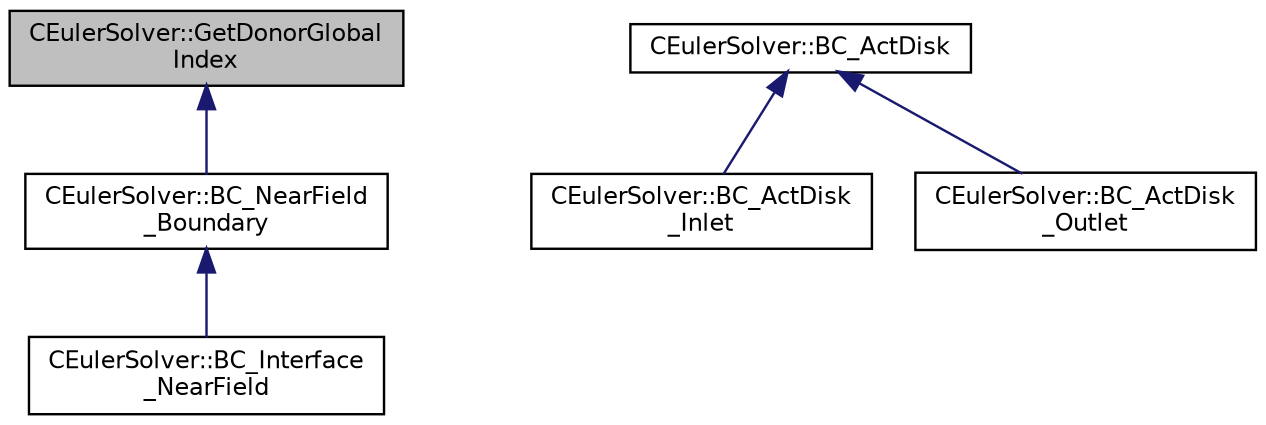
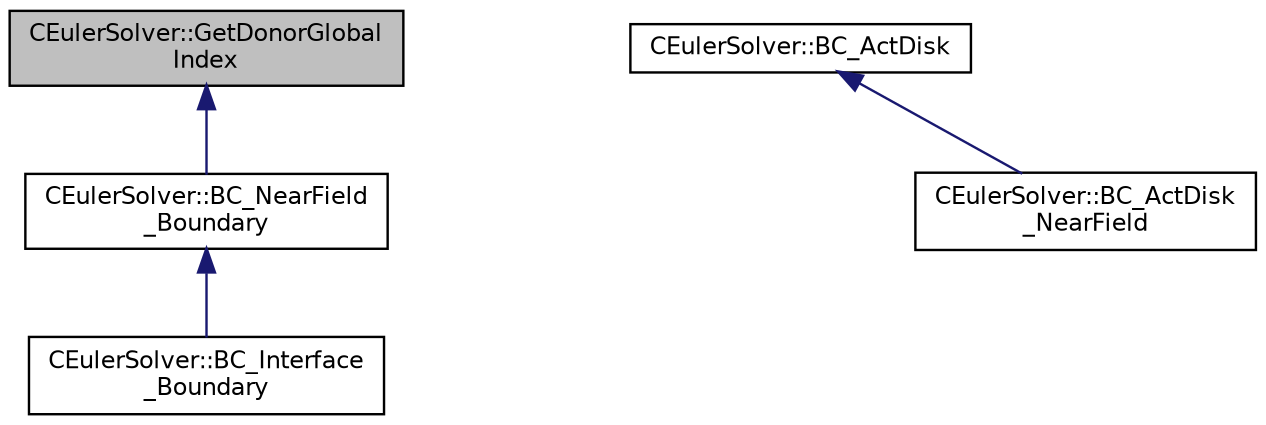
node "CEulerSolver::BC_ActDisk _Inlet": removed
node "CEulerSolver::BC_ActDisk _Outlet": label "CEulerSolver::BC_ActDisk _Outlet" -> "CEulerSolver::BC_ActDisk _NearField"
node "CEulerSolver::BC_Interface _NearField": label "CEulerSolver::BC_Interface _NearField" -> "CEulerSolver::BC_Interface _Boundary"
